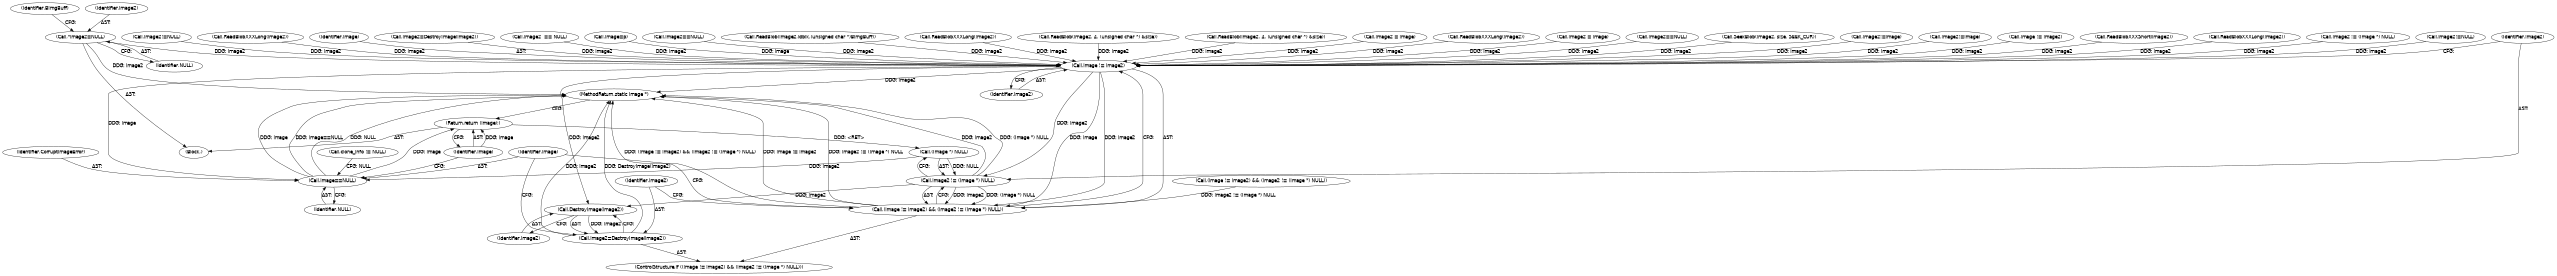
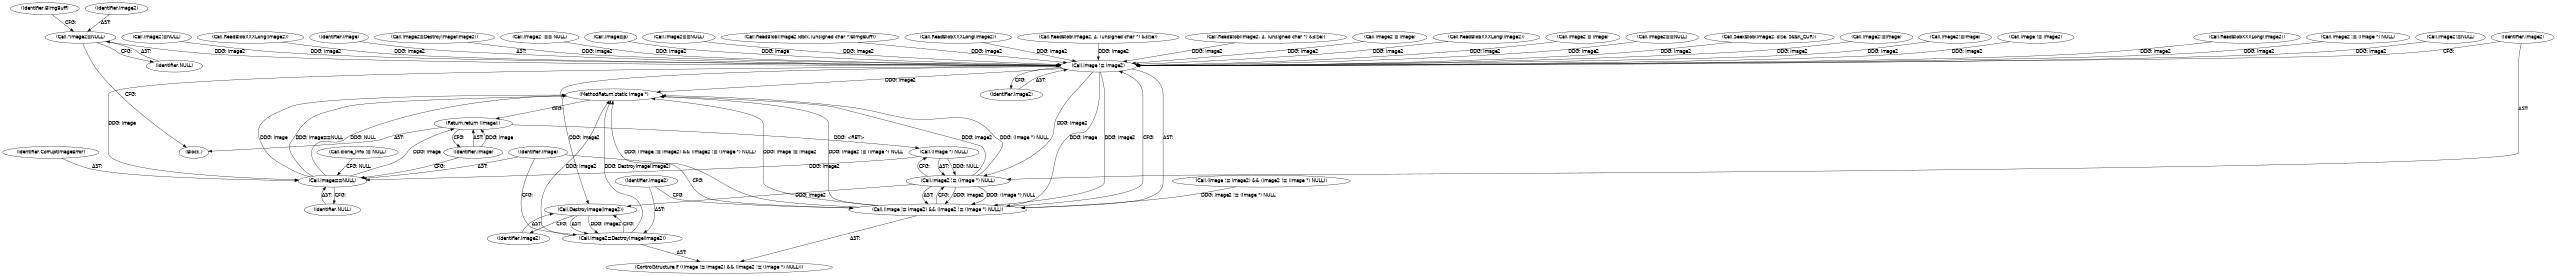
node "(Call,ReadBlobXXXShort(image2))": removed
edge "(Call,*image2=NULL)" -> "(MethodReturn,static Image *)": removed, label "DDG: image2"
edge "(Call,*image2=NULL)" -> "(Block,)": label "AST: " -> "CFG: "
